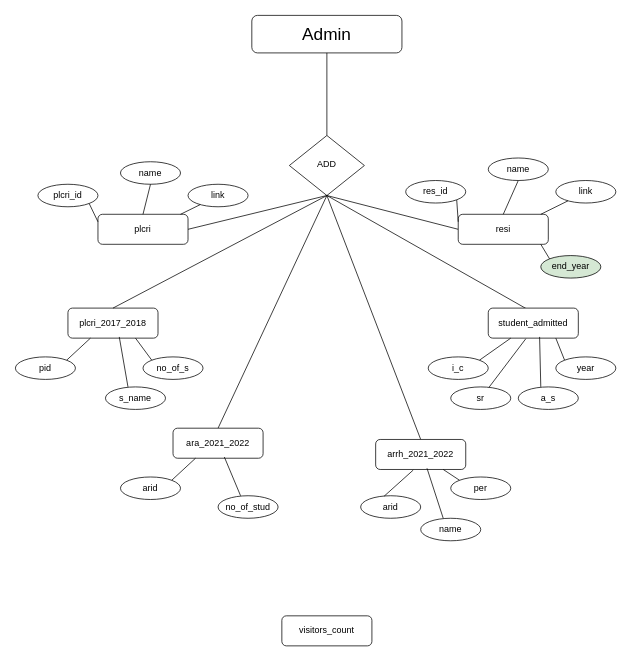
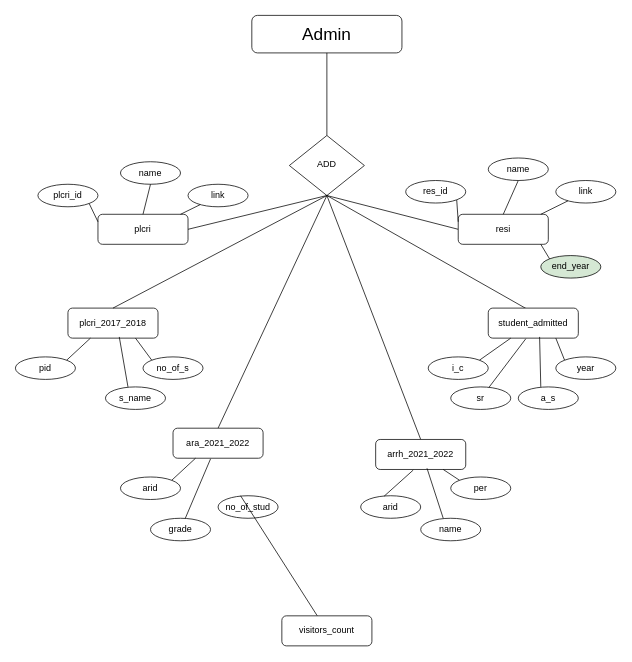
edge "ara_2021_2022" -- "no_of_stud": now "visitors_count" -- "no_of_stud"
edge "ara_2021_2022" -- "grade": added
node "grade": added
